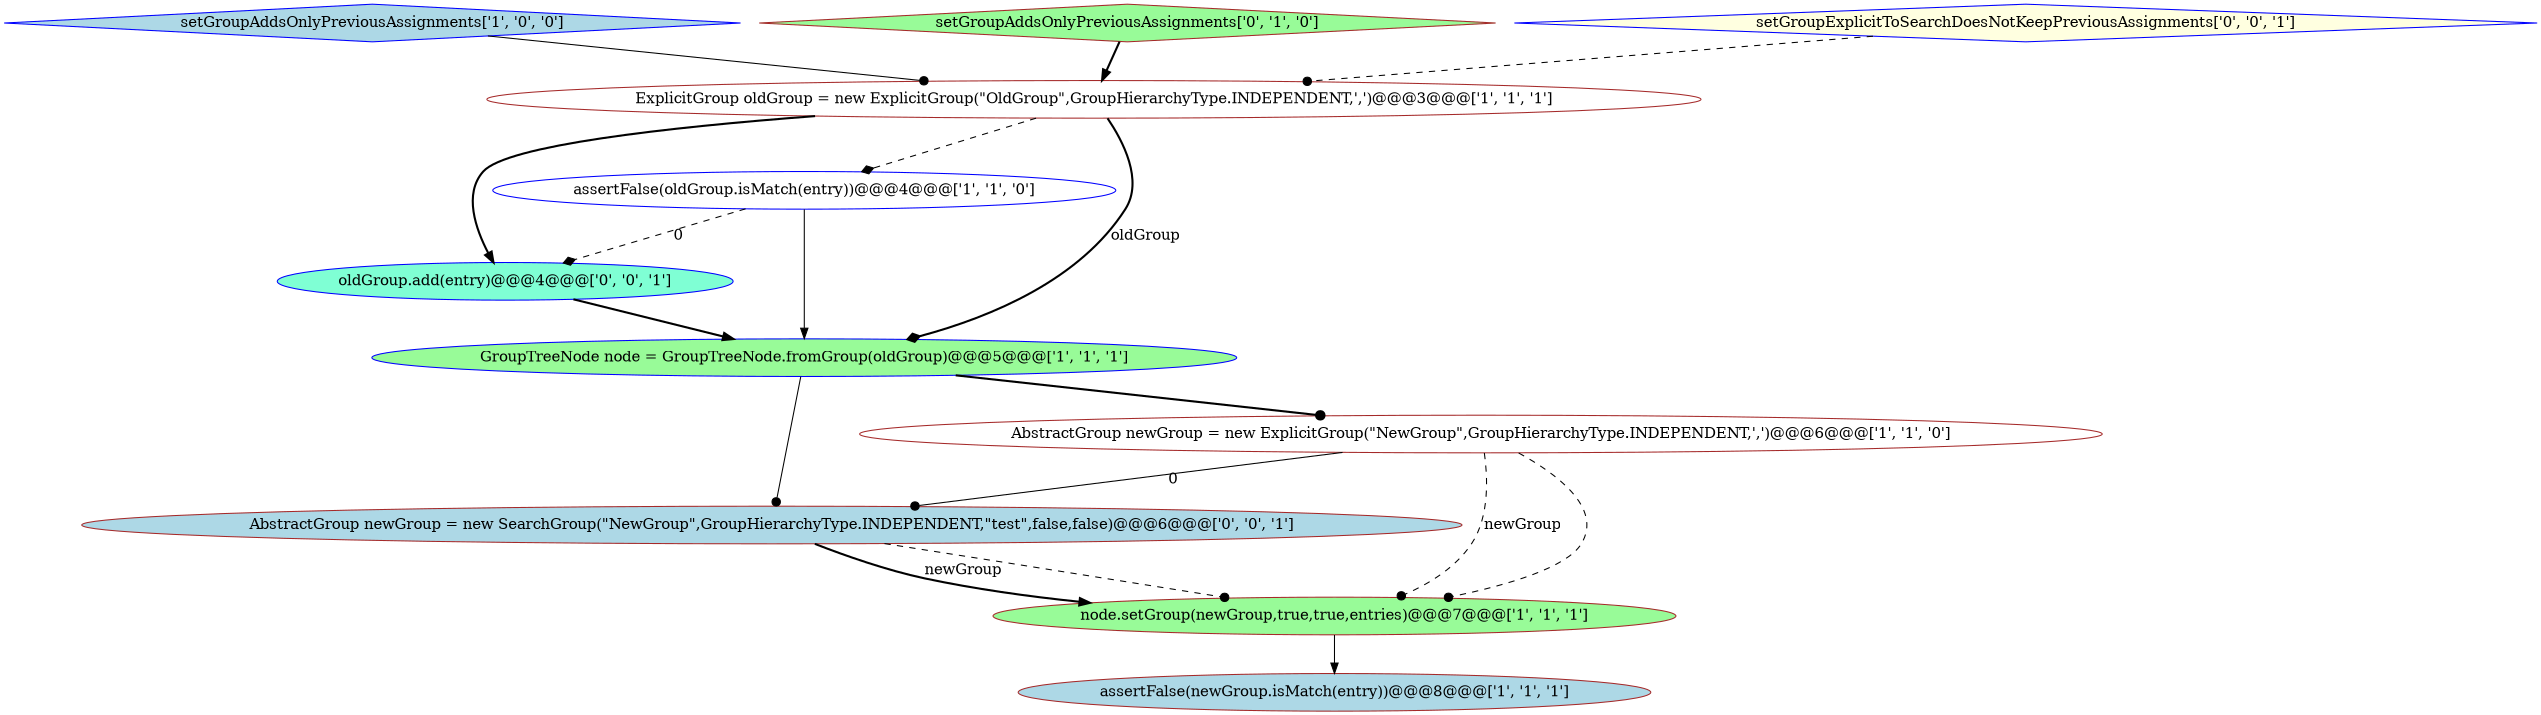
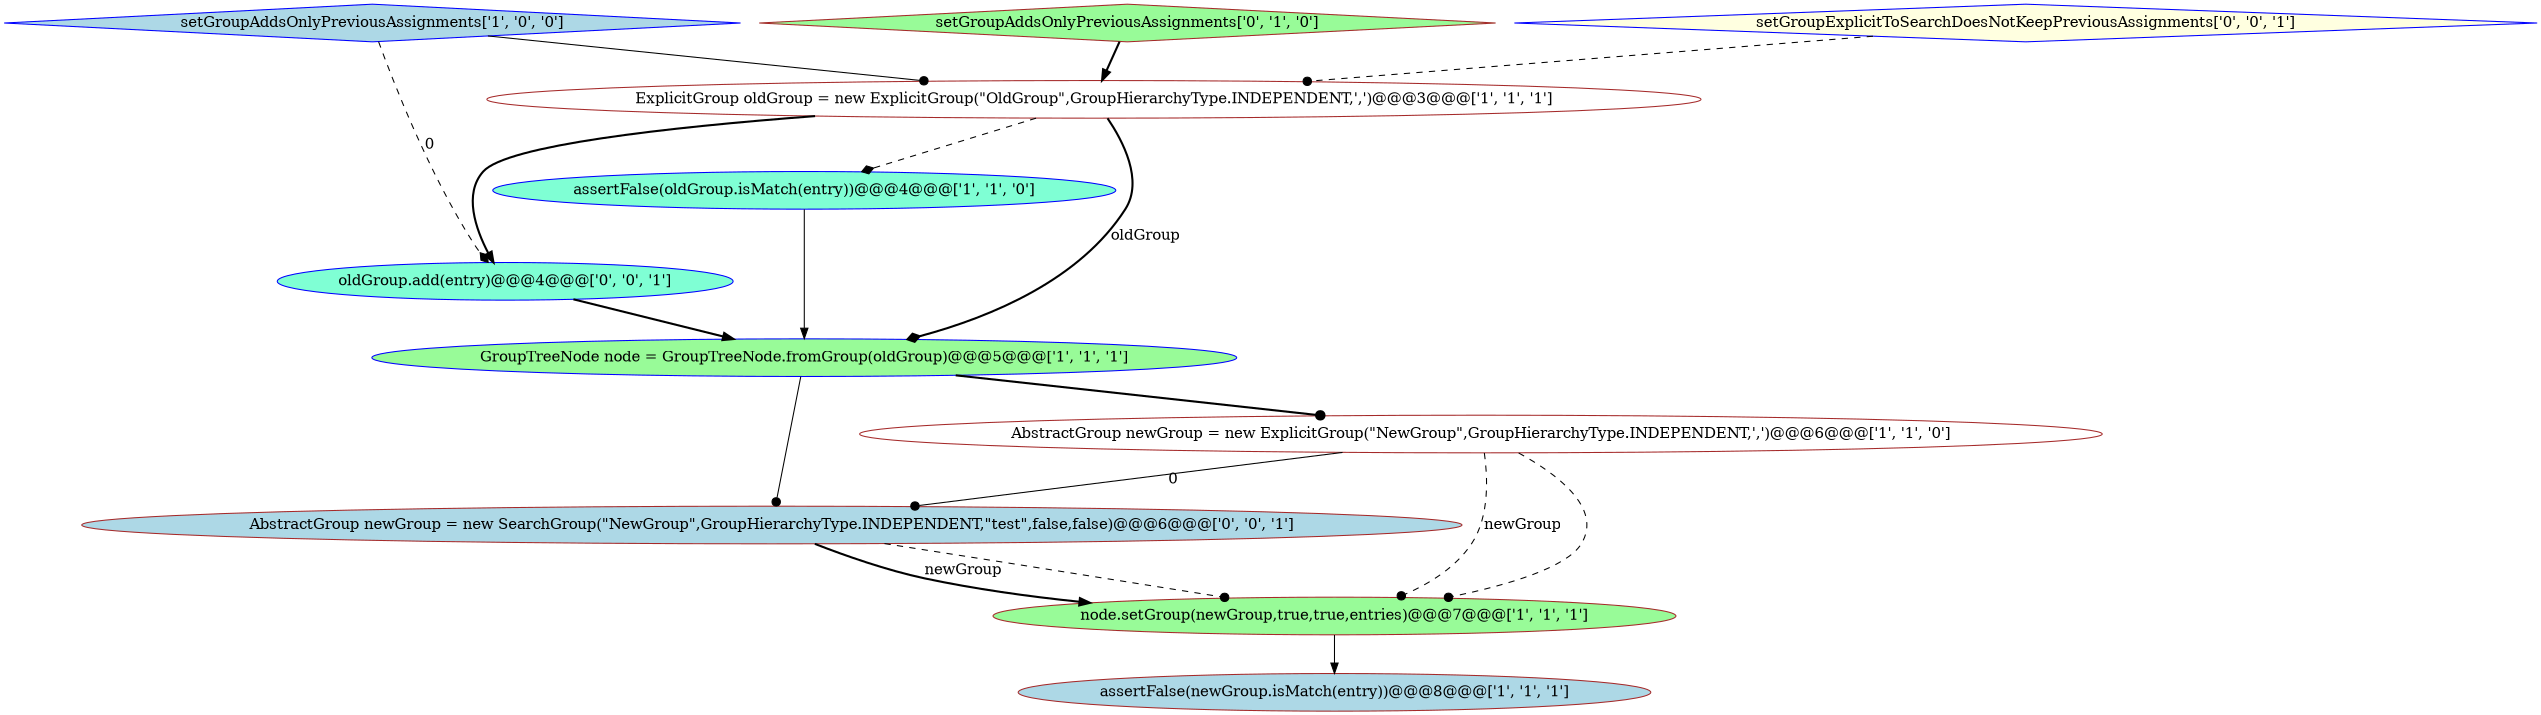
node "assertFalse(oldGroup.isMatch(entry))@@@4@@@['1', '1', '0']": fillcolor white -> aquamarine
edge "assertFalse(oldGroup.isMatch(entry))@@@4@@@['1', '1', '0']" -> "oldGroup.add(entry)@@@4@@@['0', '0', '1']": now "setGroupAddsOnlyPreviousAssignments['1', '0', '0']" -> "oldGroup.add(entry)@@@4@@@['0', '0', '1']"
